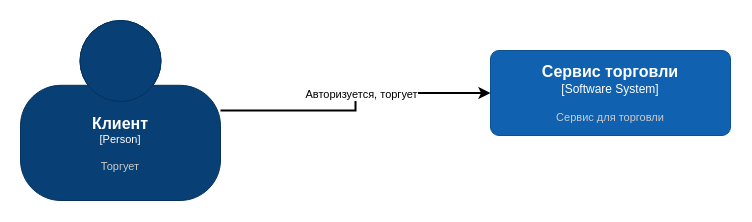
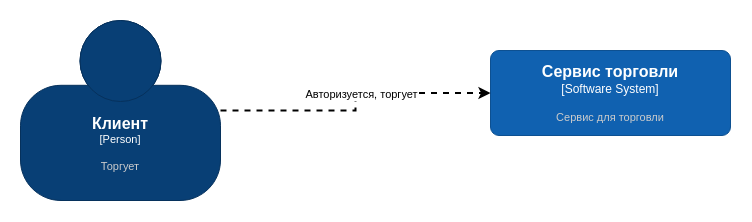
edge "Клиент [Person] Торгует" -> "Сервис торговли [Software System] Сервис для торговли": style solid -> dashed
